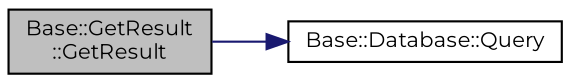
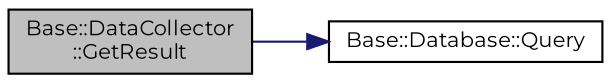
node "Base::GetResult ::GetResult": label "Base::GetResult ::GetResult" -> "Base::DataCollector ::GetResult"
